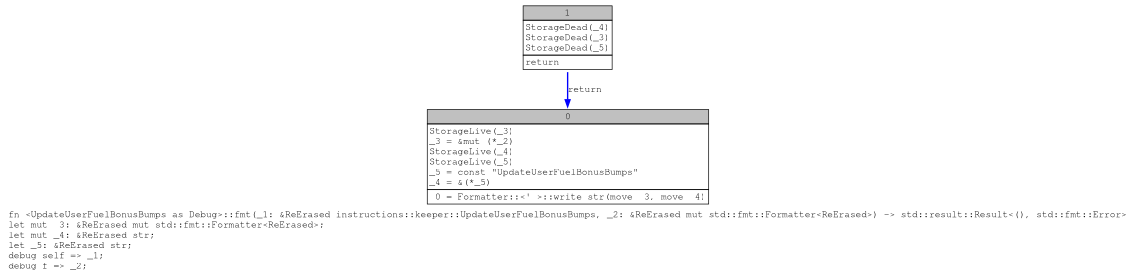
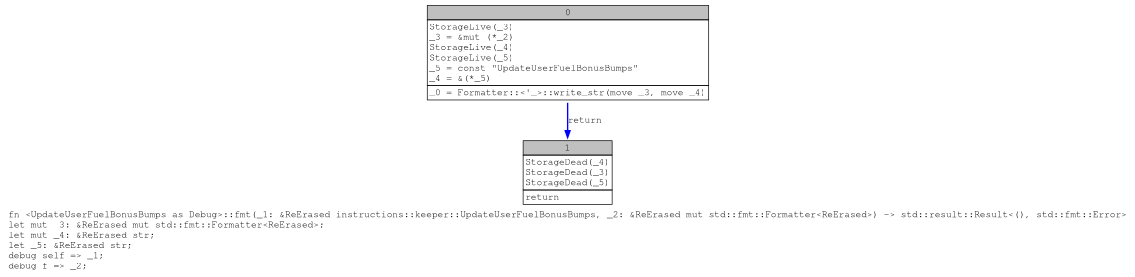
edge "1" -> "0": reversed
